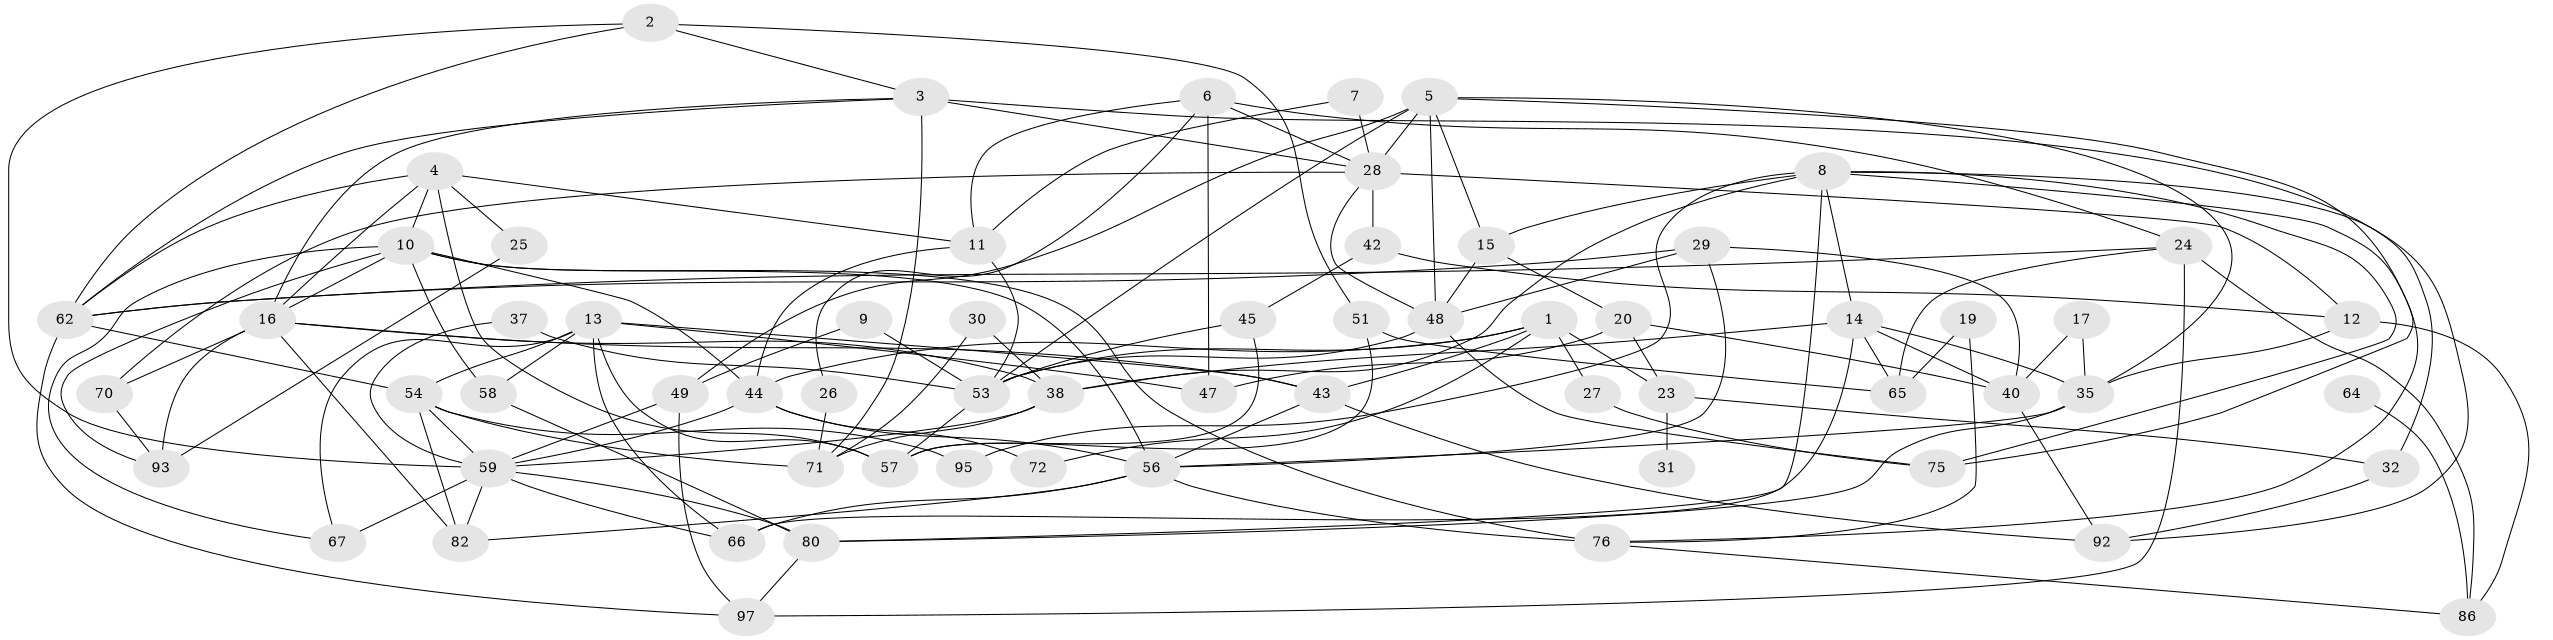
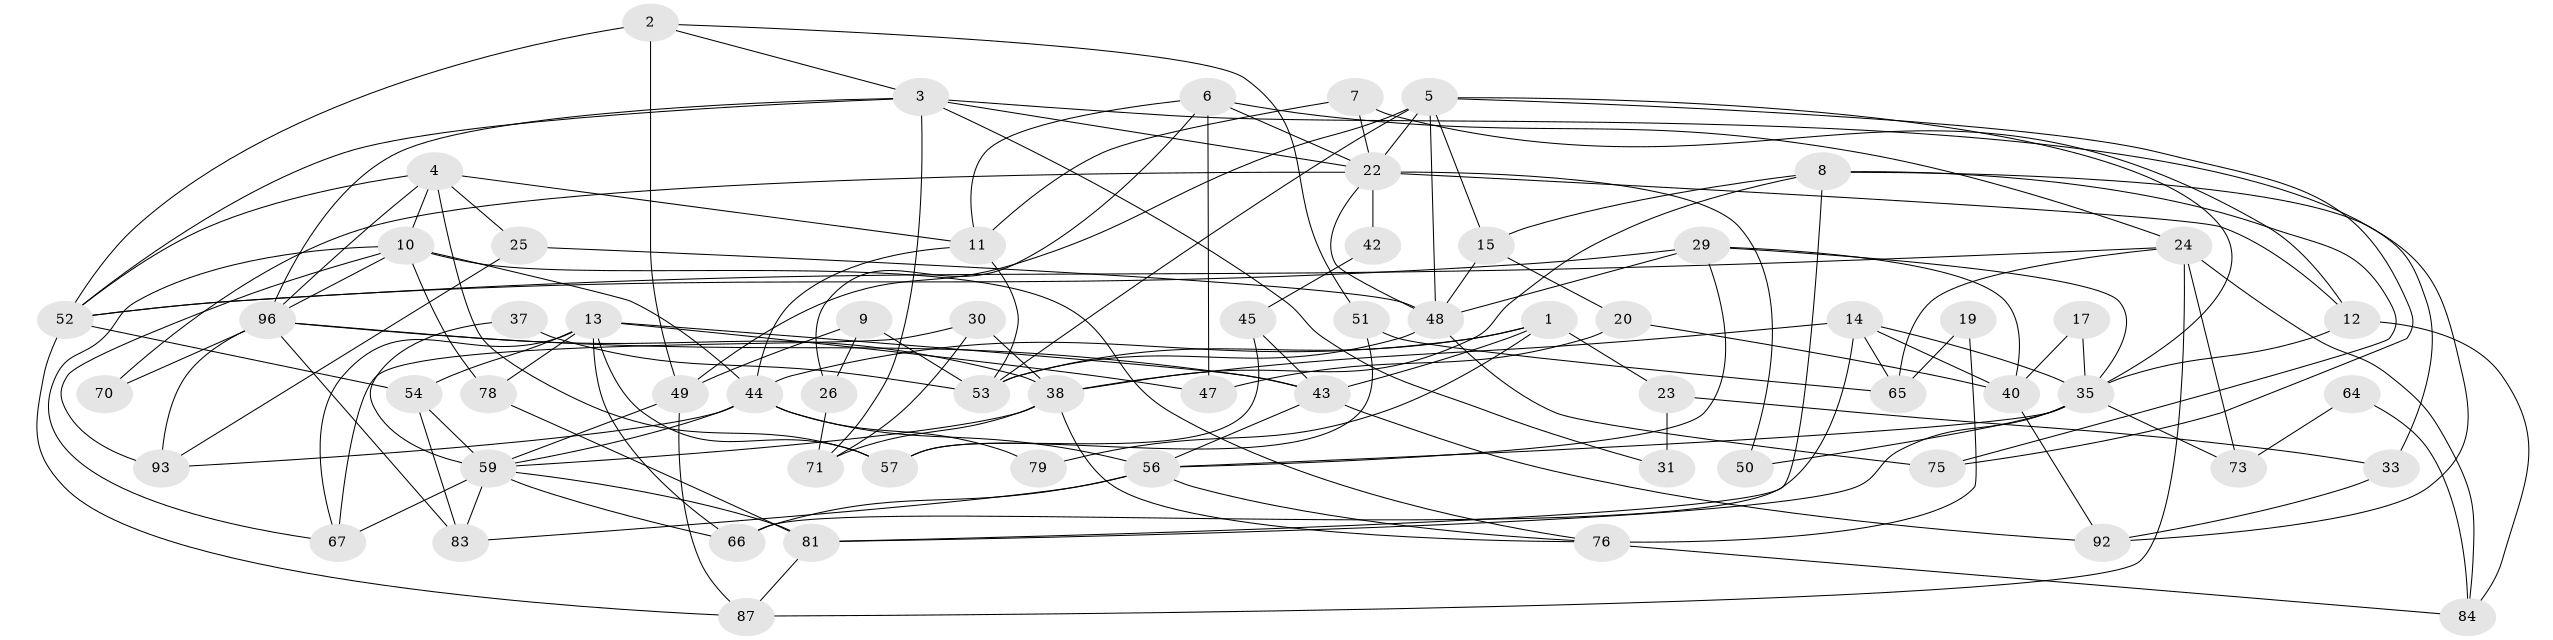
node "28": label "28" -> "22"
edge "2" -- "59": now "2" -- "49"
edge "8" -- "14": removed
edge "25" -- "48": added
edge "29" -- "35": added
edge "10" -- "56": removed
edge "42" -- "12": now "7" -- "12"
edge "3" -- "31": added
node "62": label "62" -> "52"
node "16": label "16" -> "96"
edge "45" -- "53": now "45" -- "43"
edge "30" -- "67": added
edge "9" -- "26": added
edge "20" -- "23": removed
node "58": label "58" -> "78"
node "27": removed
edge "70" -- "93": now "44" -- "93"
edge "53" -- "57": removed
edge "8" -- "76": now "38" -- "76"
edge "54" -- "71": removed
node "95": removed
node "72": label "72" -> "79"
node "50": added
node "73": added
node "32": label "32" -> "33"
node "82": label "82" -> "83"
node "80": label "80" -> "81"
node "97": label "97" -> "87"
node "86": label "86" -> "84"
